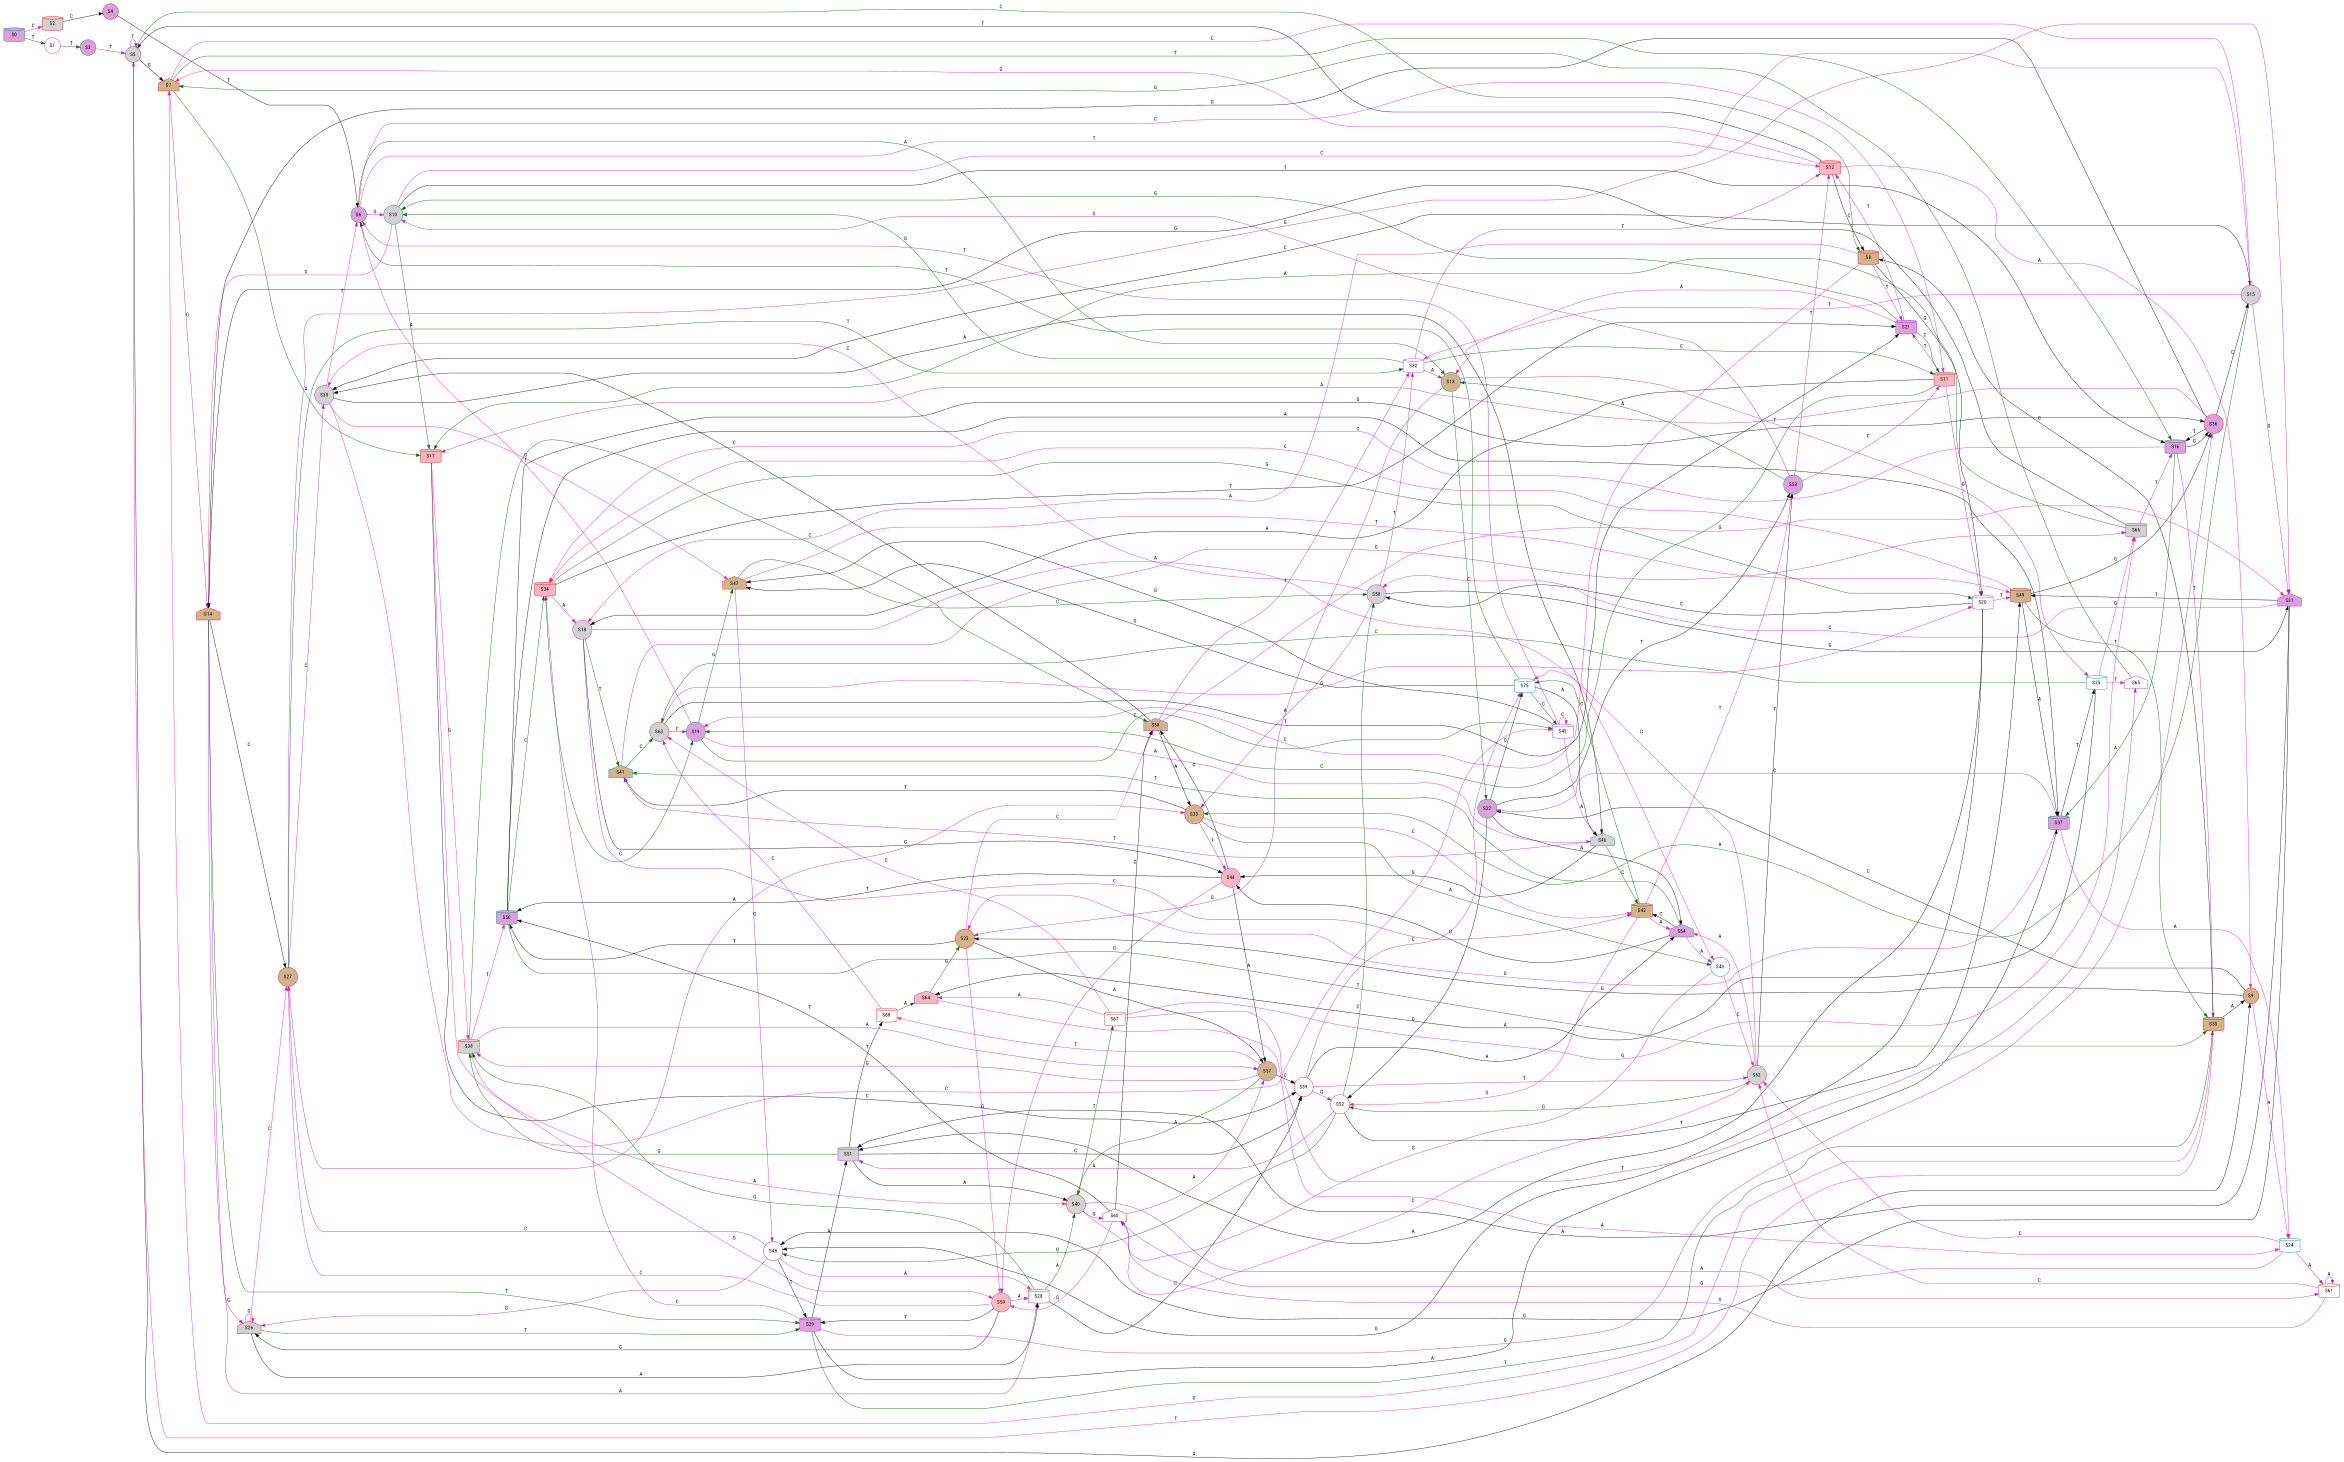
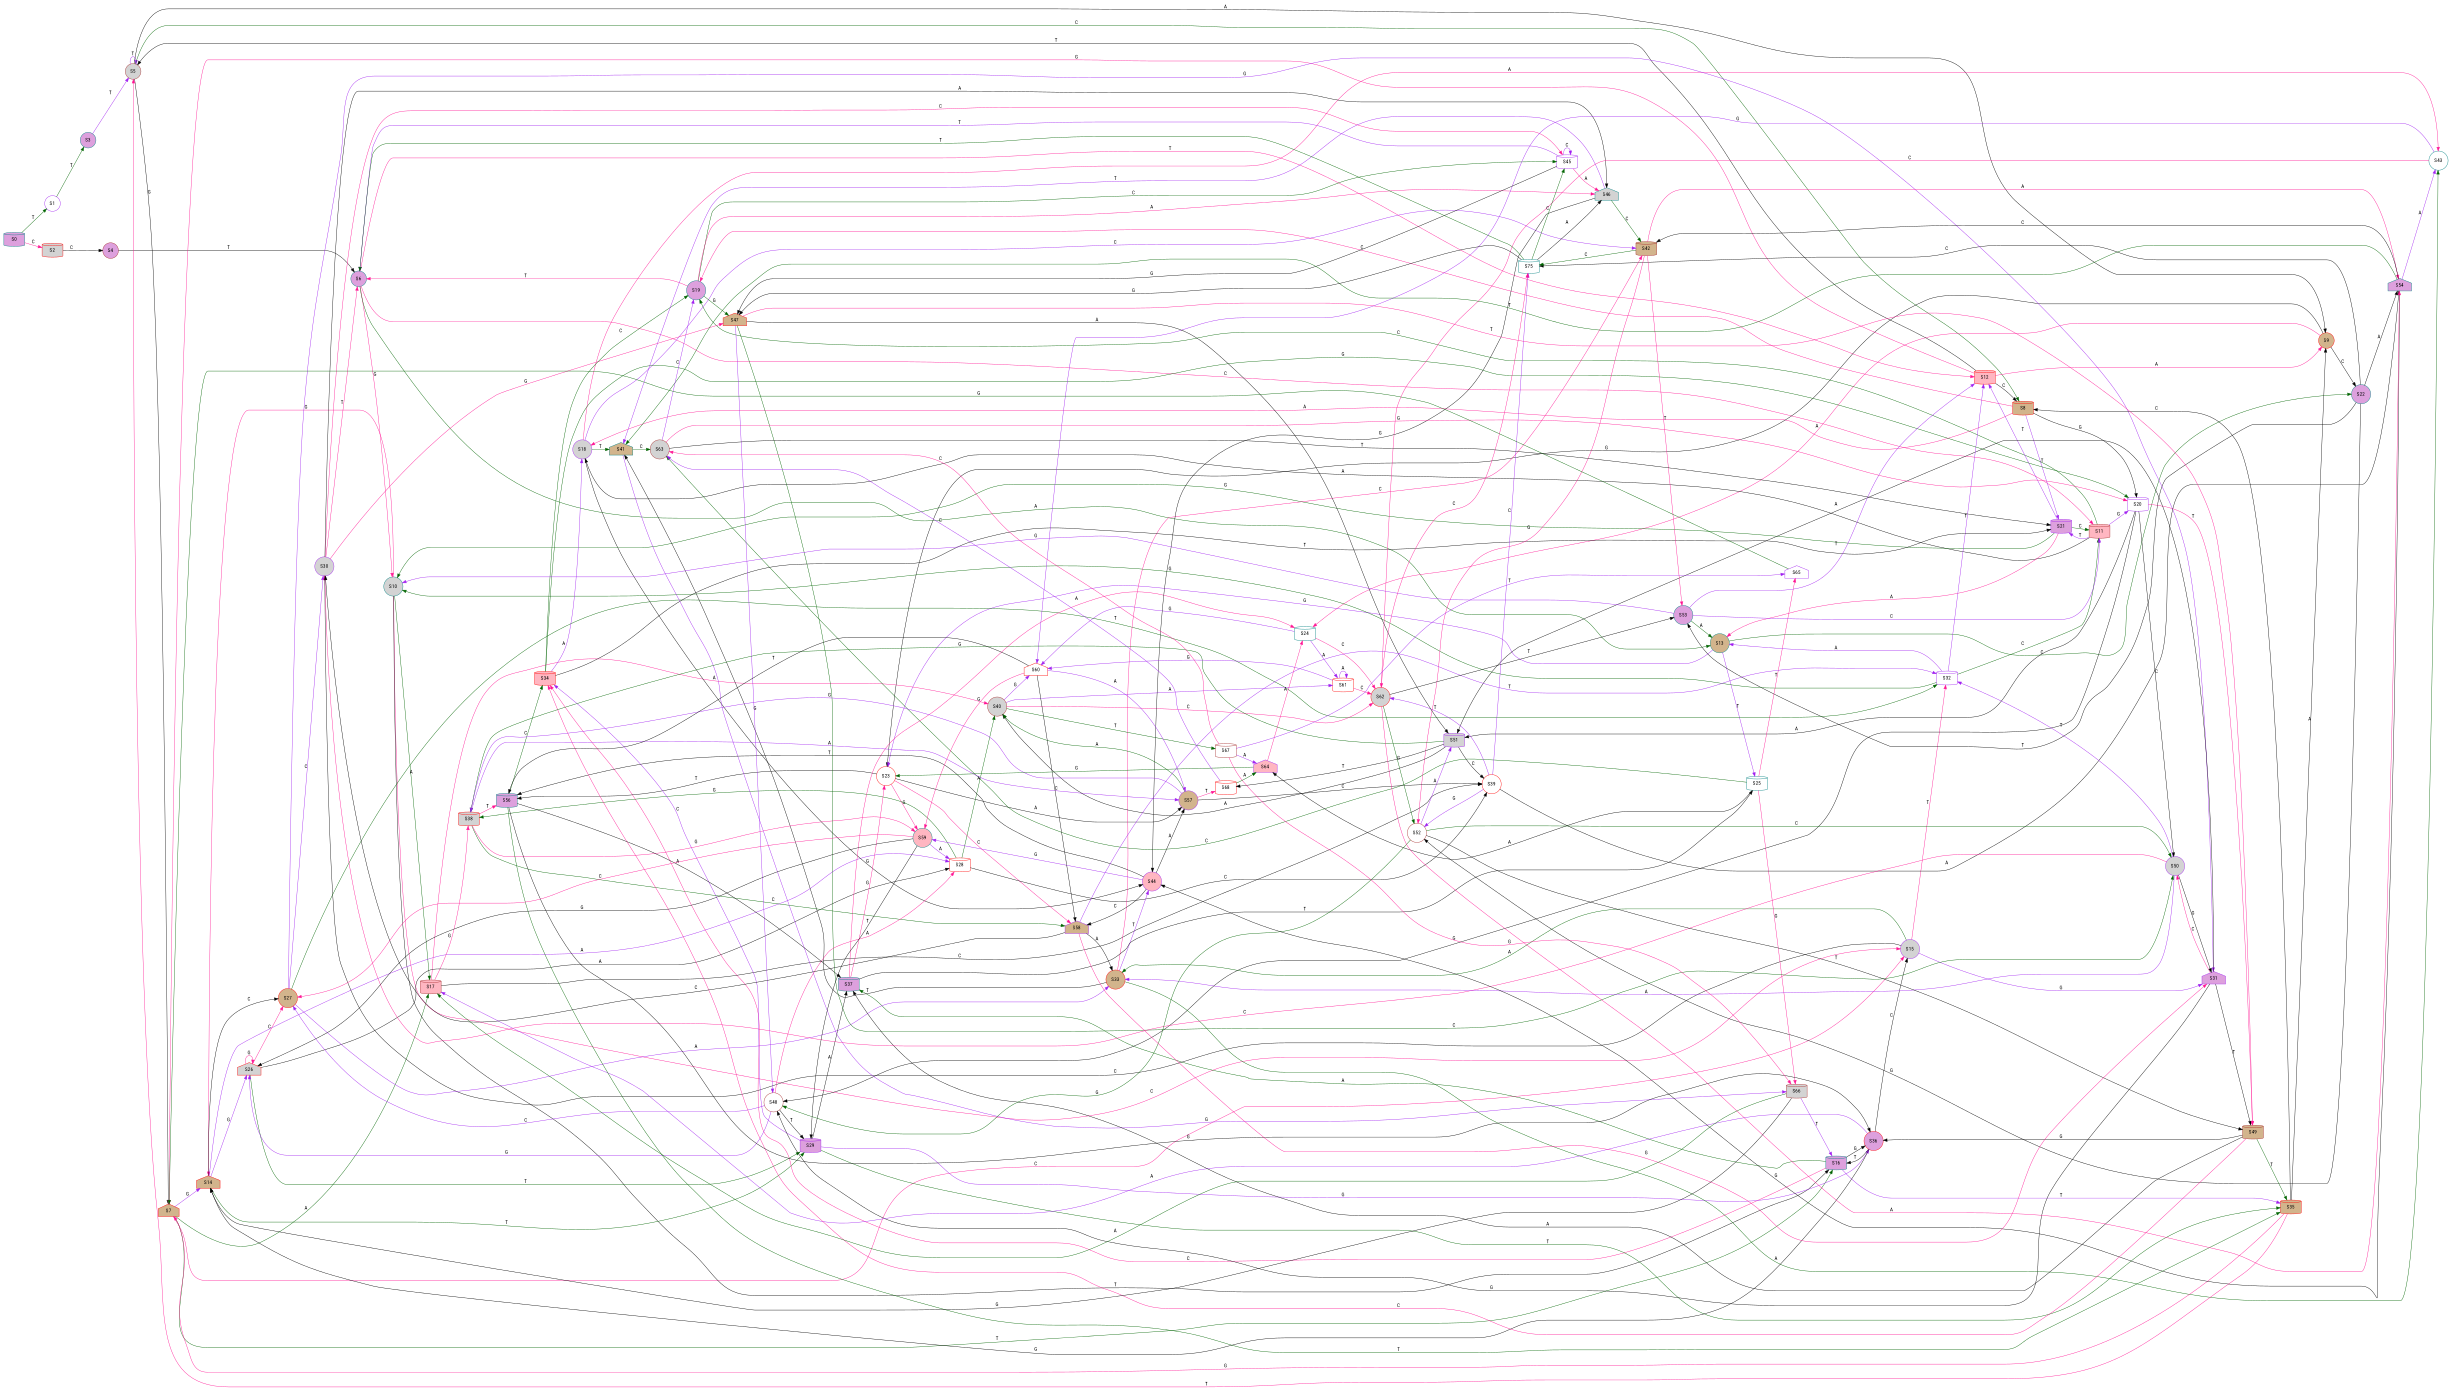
edge "S37" -> "S22": removed, label "C"
node "S23": fillcolor tan -> white
edge "S29" -> "S51": now "S47" -> "S51"
